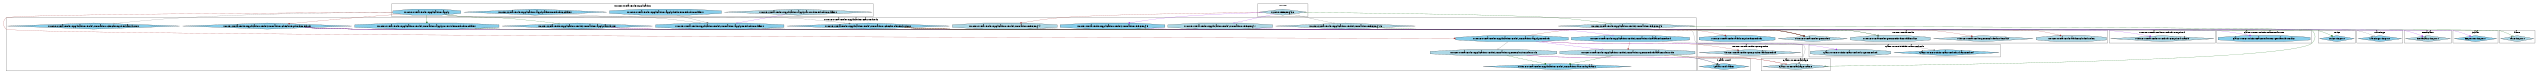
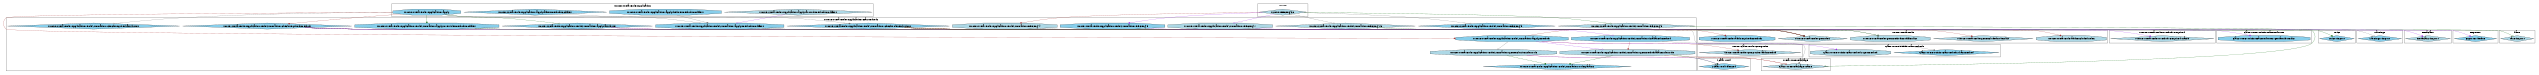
node "Moose::Meta::Role::Application::RoleSummation::BEGIN@9": added
cluster "Scalar": label "Scalar" -> "Exporter"
node "Exporter::import": label "Exporter::import" -> "Exporter::before"
cluster "Moose::Meta::Role::Composite": label "Moose::Meta::Role::Composite" -> "Moose::Class::Role::Composite"
cluster "Class::MOP::Package": label "Class::MOP::Package" -> "Meta::MOP::Package"
node "Moose::Meta::Role::Application::RoleSummation::around_params": label "Moose::Meta::Role::Application::RoleSummation::around_params" -> "Moose::Meta::Role::Application::RoleSummation::role_params"
node "Scalar::Util::after": label "Scalar::Util::after" -> "Scalar::Util::blessed"
